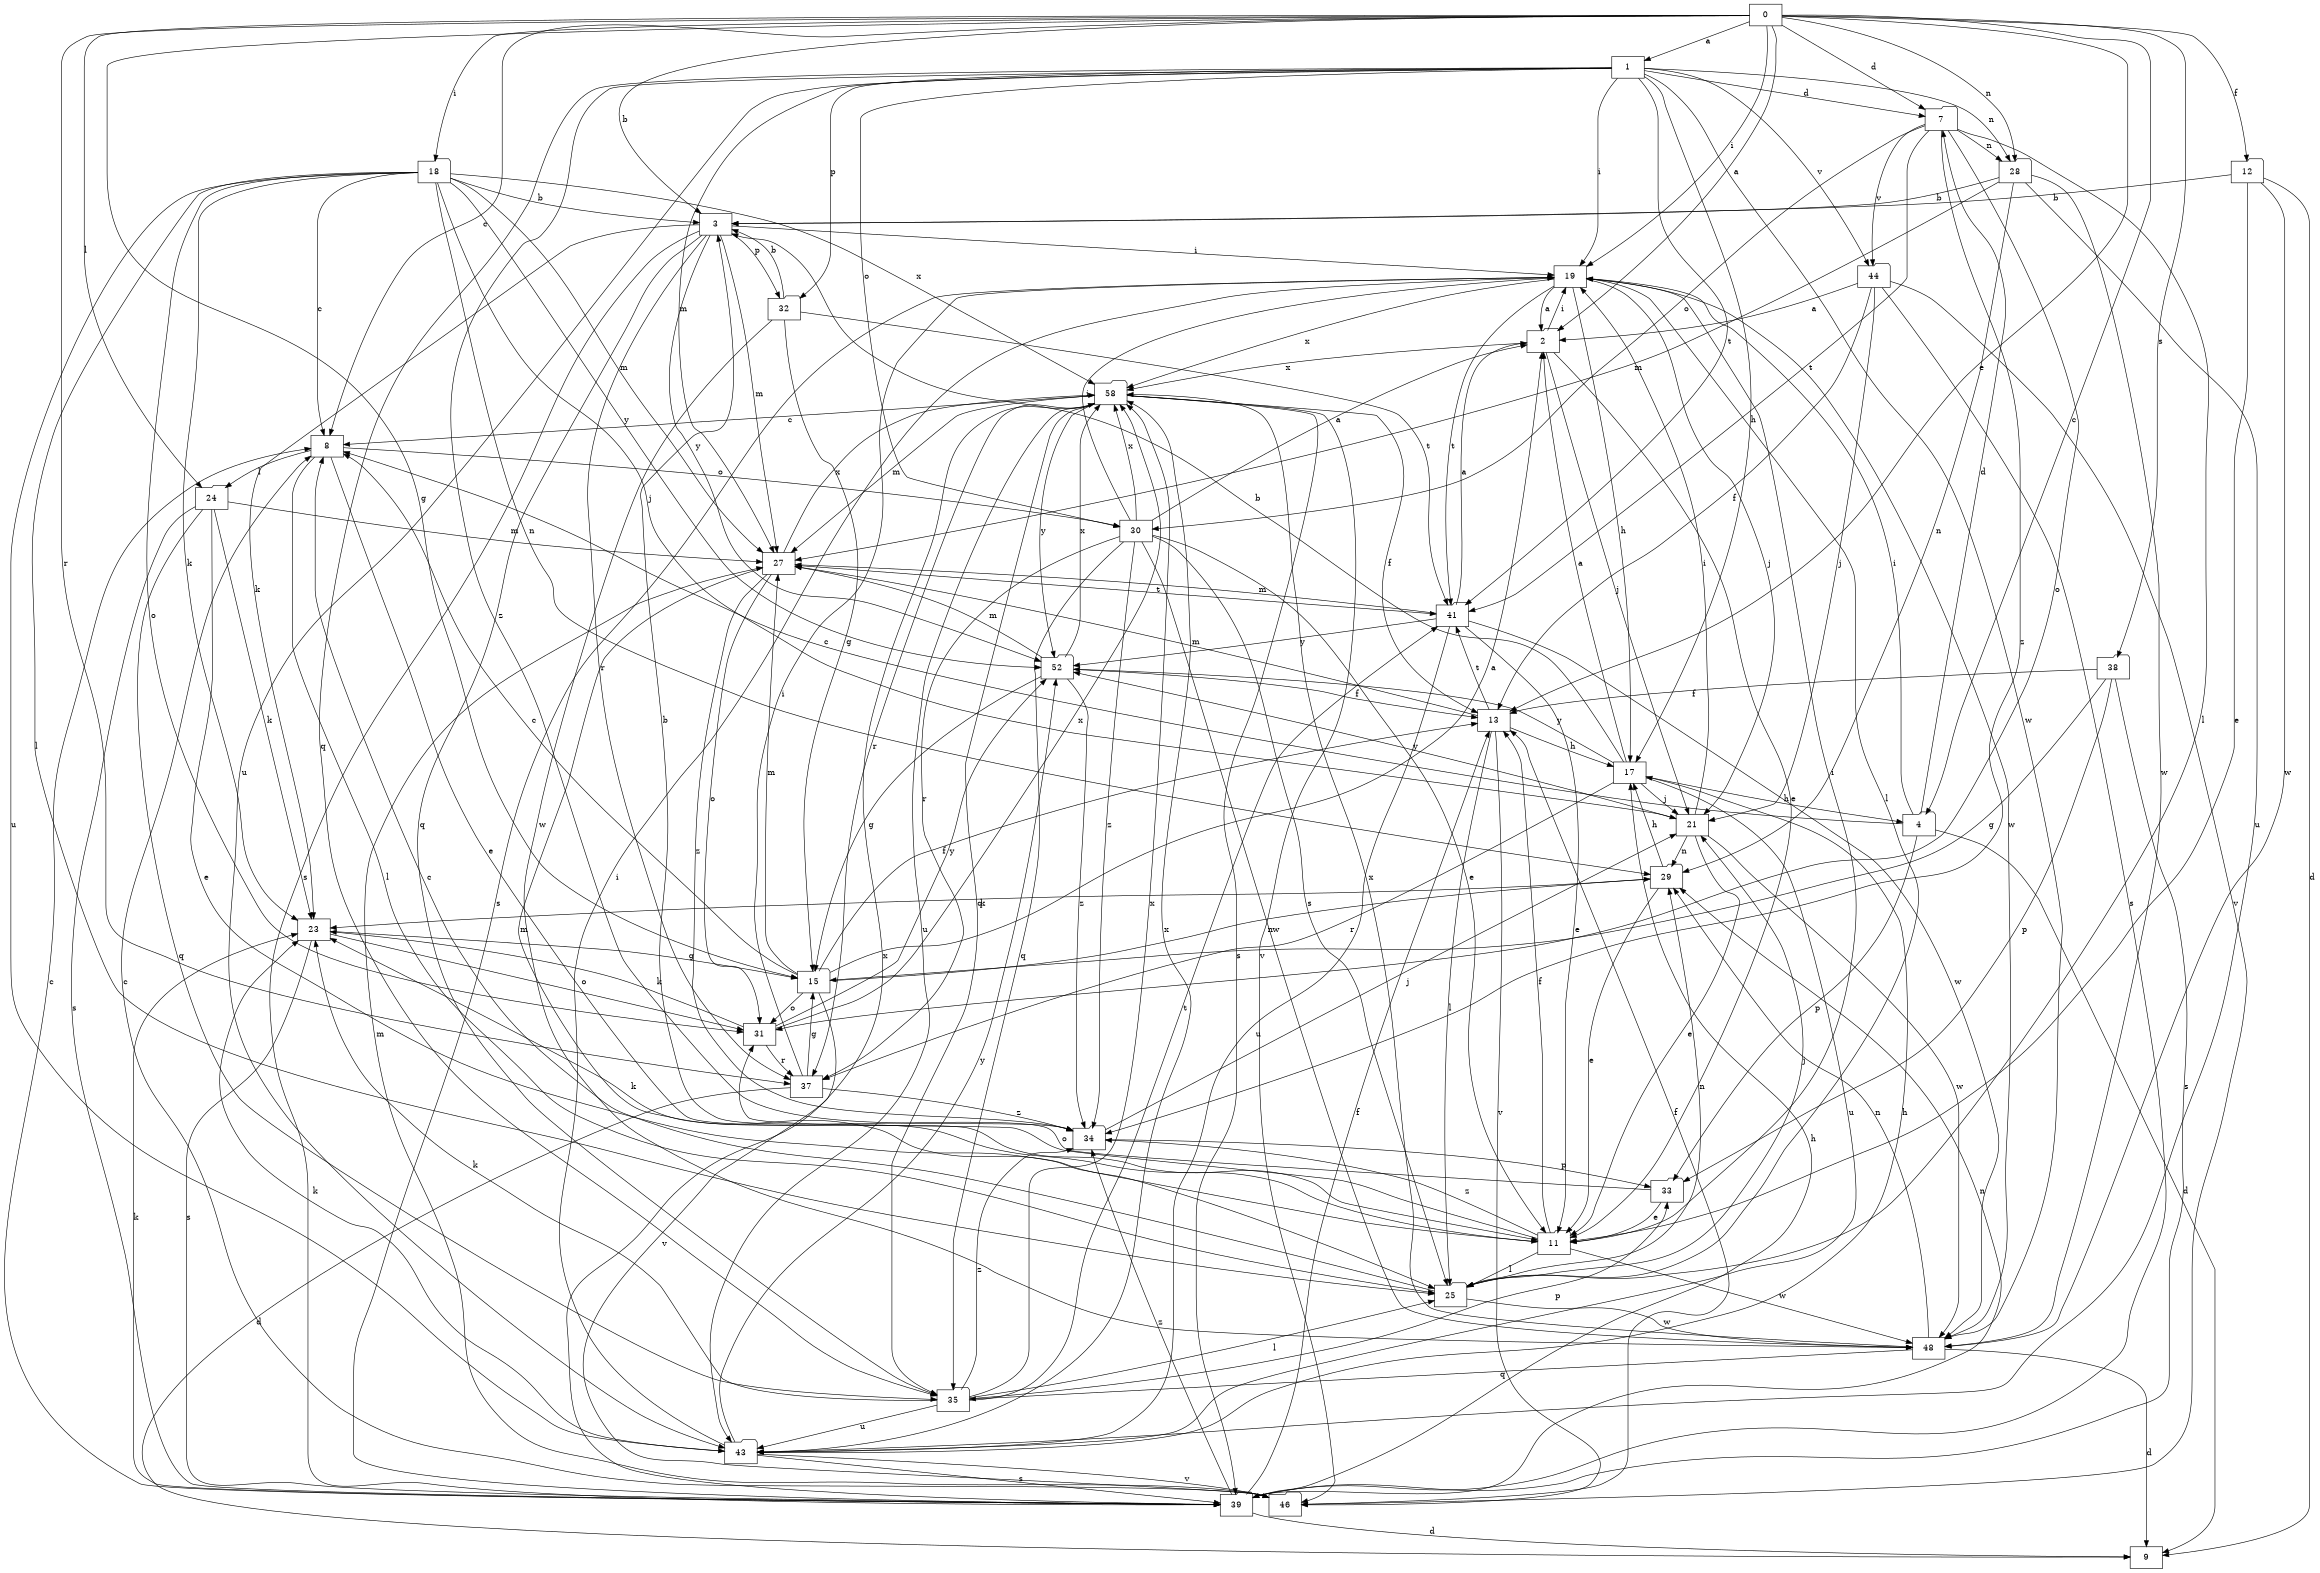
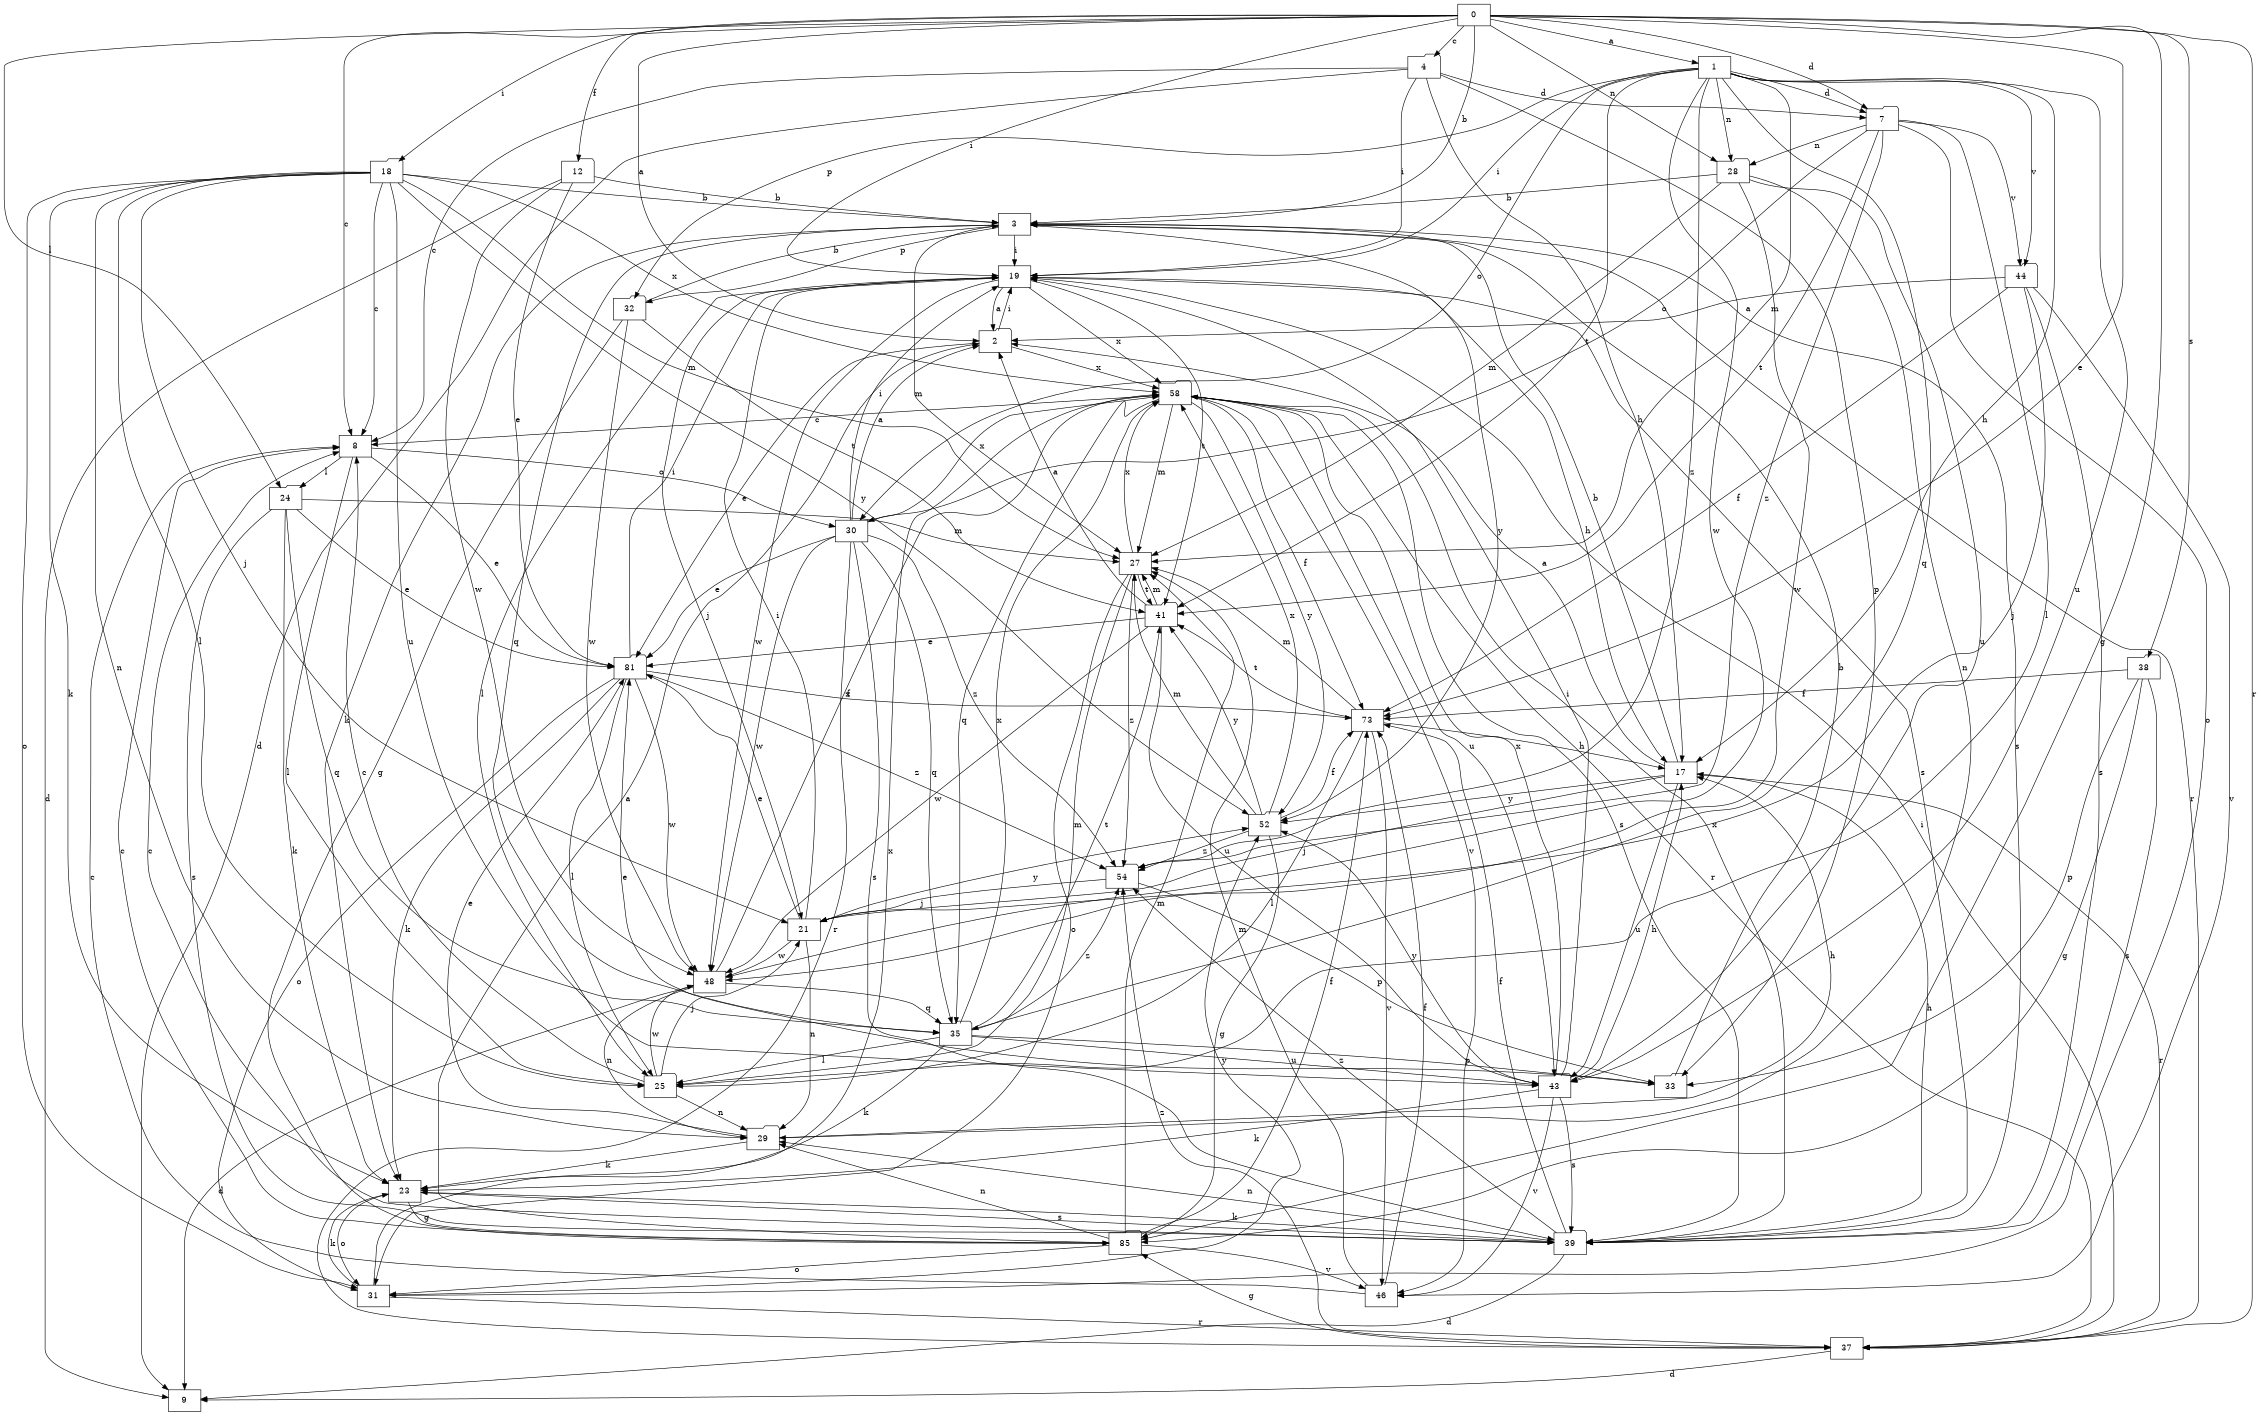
edge "2" -> "21": removed, label "j"
edge "41" -> "52": reversed
node "13": label "13" -> "73"
edge "17" -> "4": reversed
edge "30" -> "25": now "30" -> "39"
node "15": label "15" -> "85"
node "34": label "34" -> "54"
node "11": label "11" -> "81"
